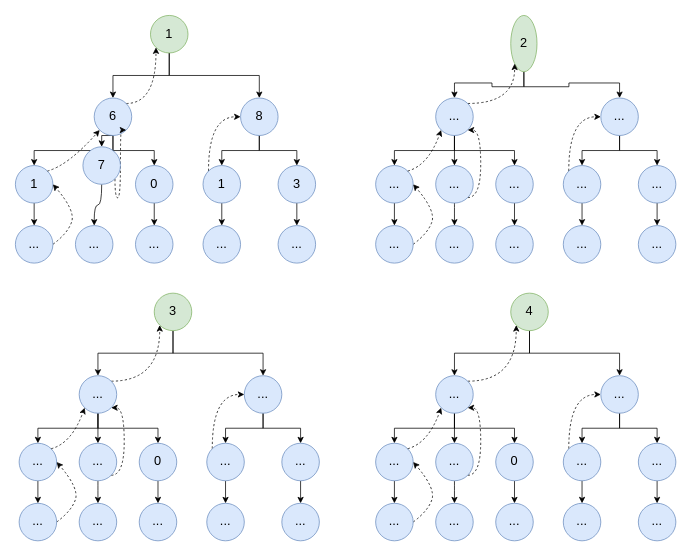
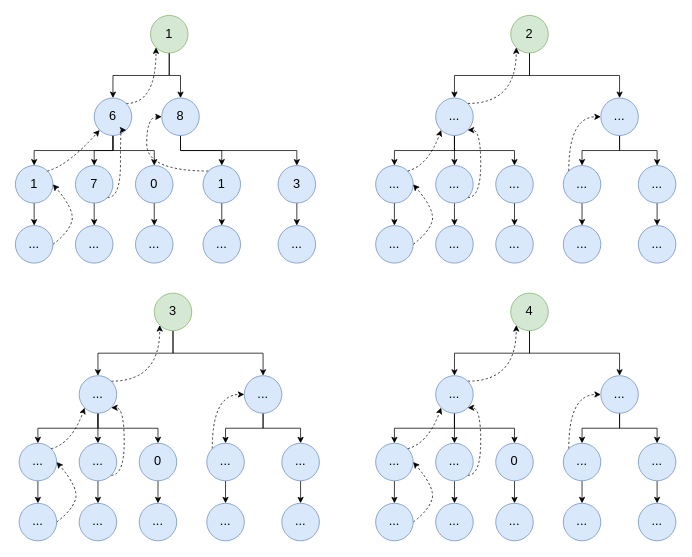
node "2": size 26x56 -> 38x38
node "8": moved (259, 117) -> (180, 117)
node "7": moved (102, 165) -> (94, 184)
